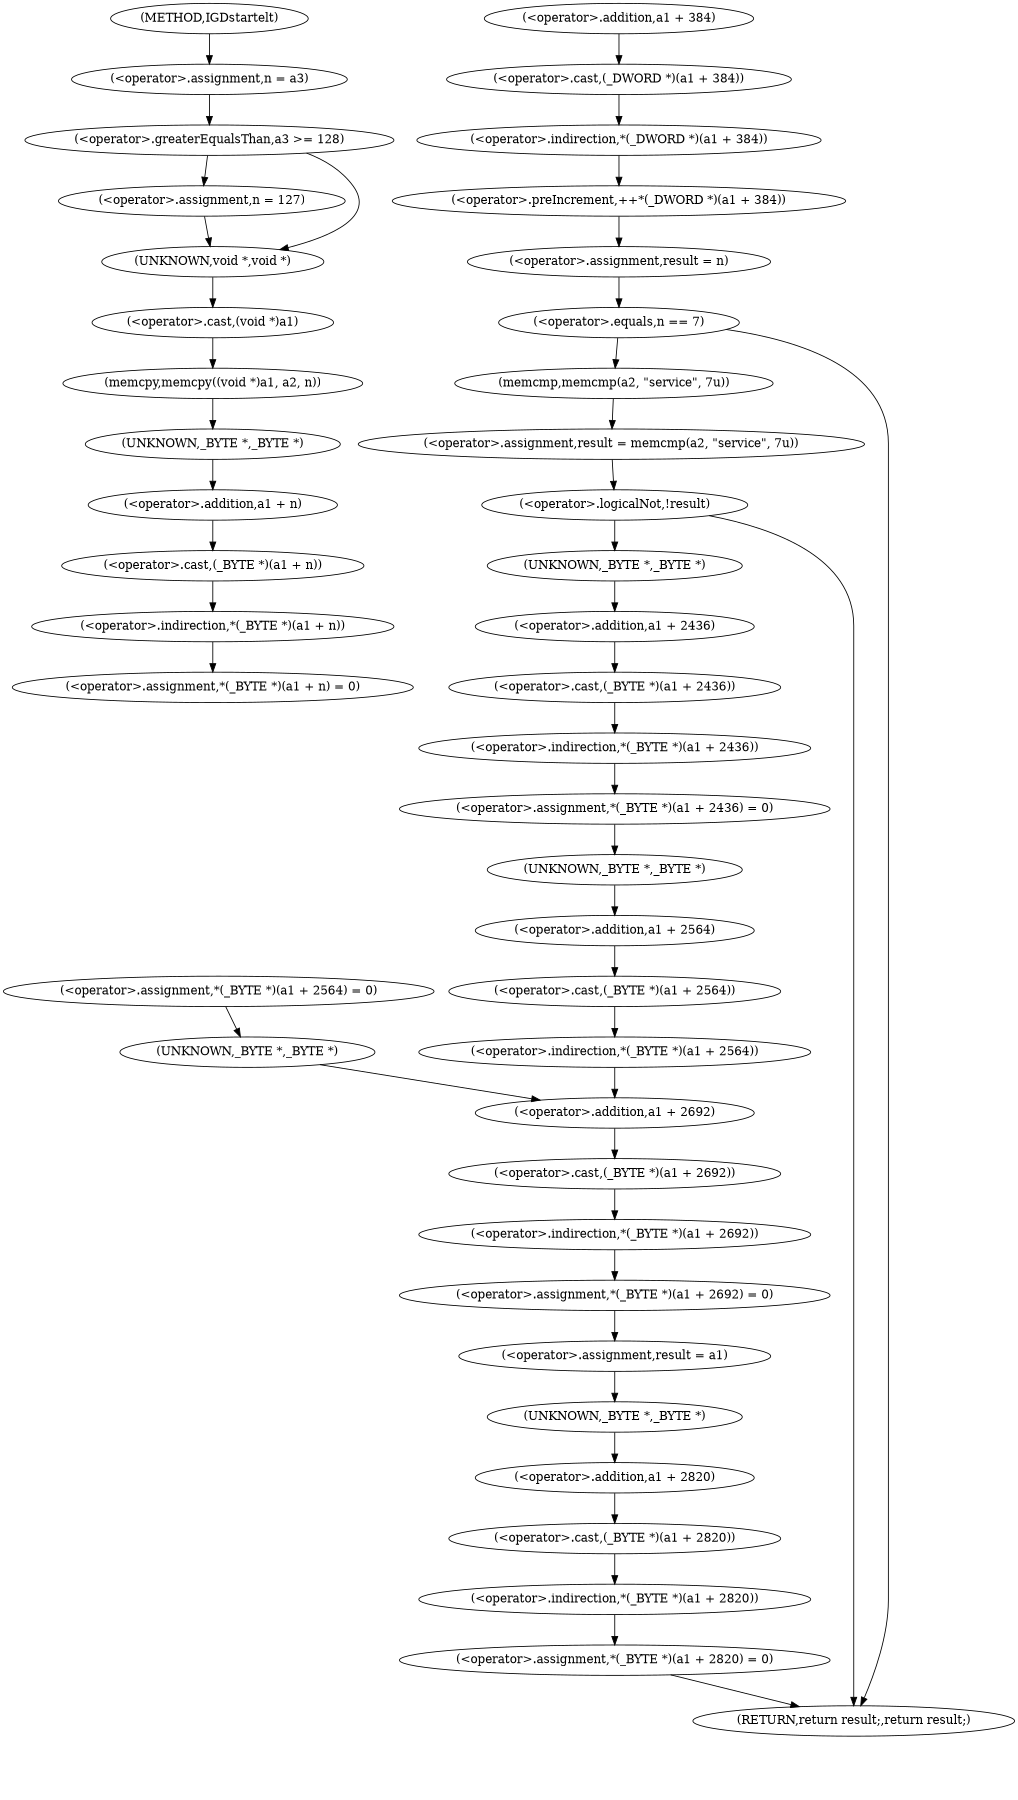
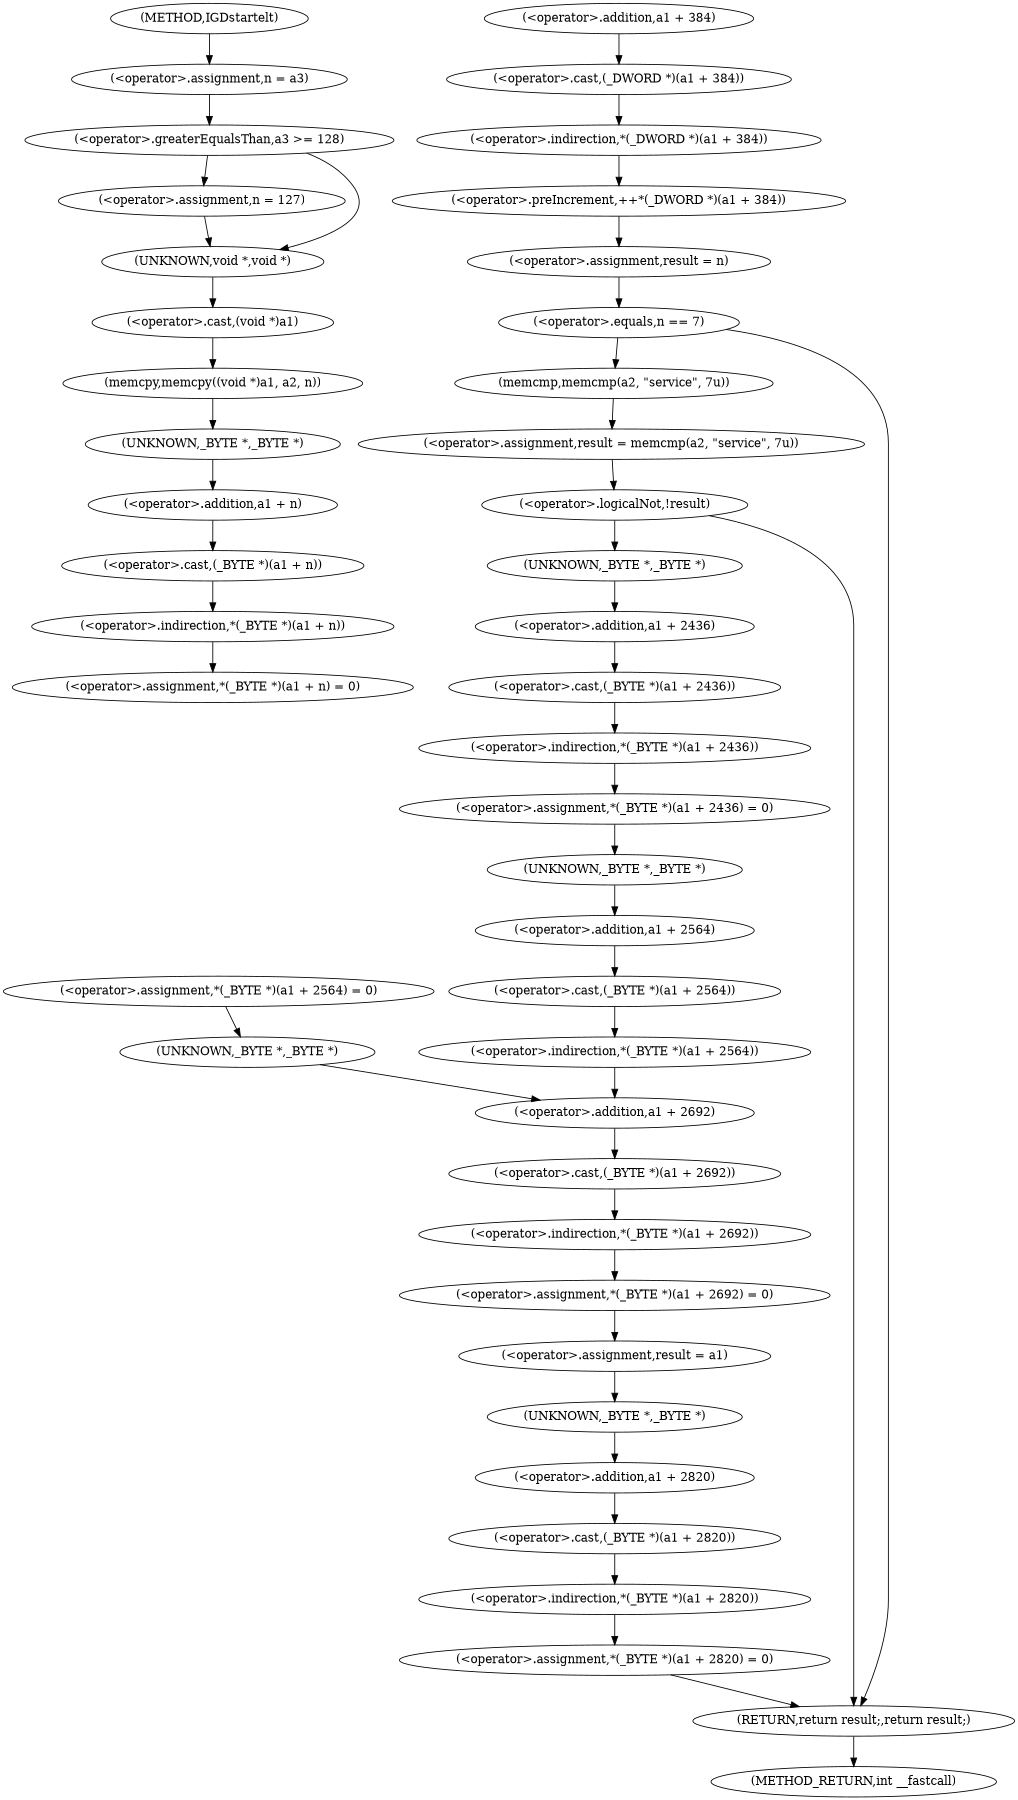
node "(METHOD_RETURN,int __fastcall)": added
